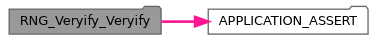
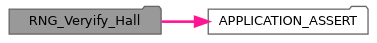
node "RNG_Veryify_Veryify": label "RNG_Veryify_Veryify" -> "RNG_Veryify_Hall"
